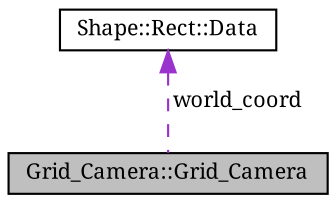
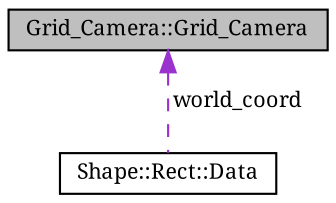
edge "Grid_Camera::Grid_Camera" -> "Shape::Rect::Data": reversed
